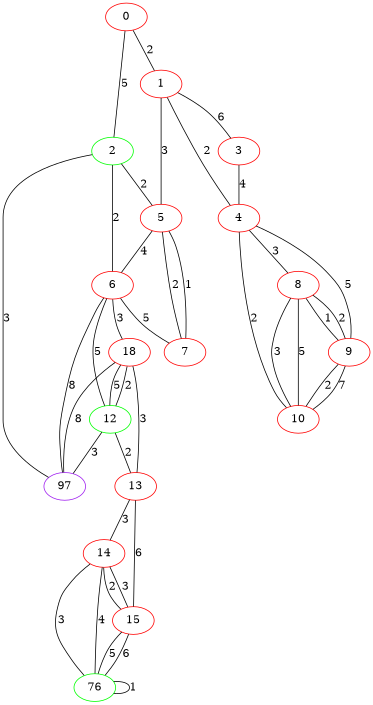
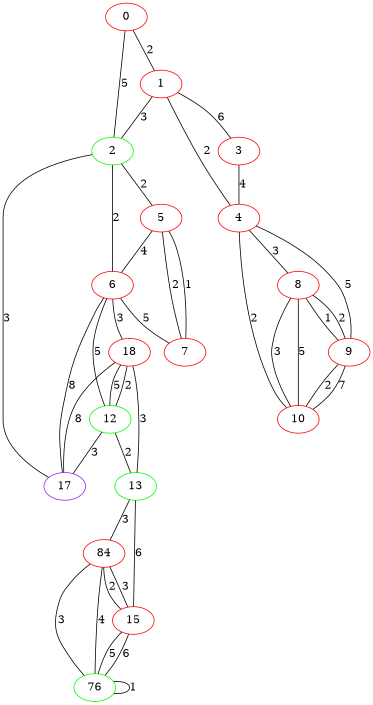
edge "1" -- "5": now "1" -- "2"
node "97": label "97" -> "17"
node "13": color red -> green
node "14": label "14" -> "84"
